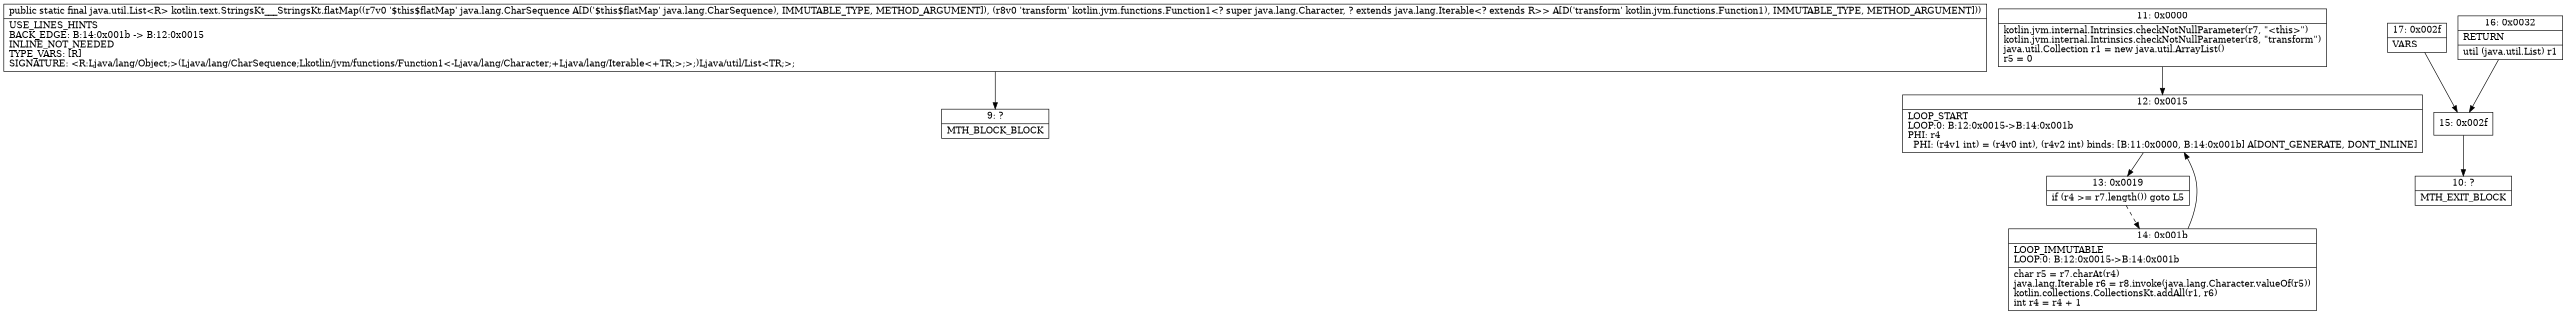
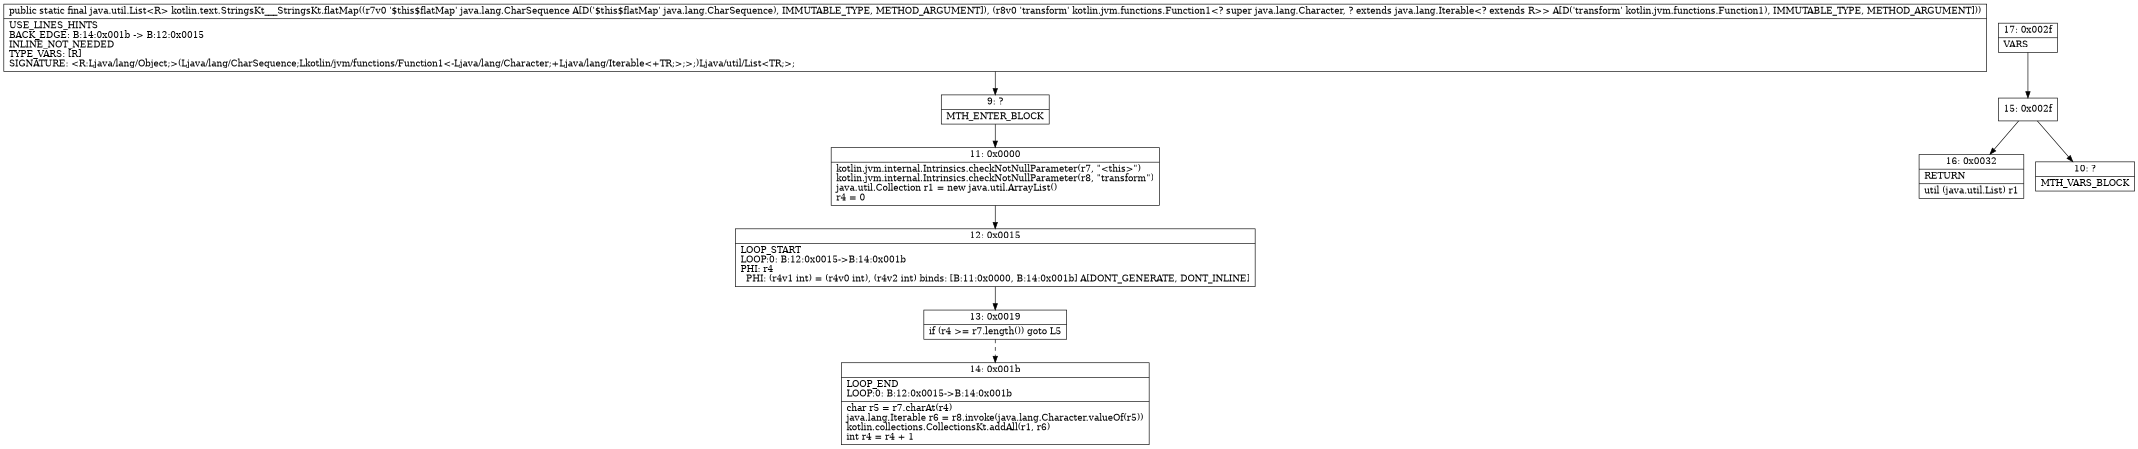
node "11: 0x0000": text "r5 = 0" -> "r4 = 0"
edge "16: 0x0032" -> "15: 0x002f": reversed
node "9: ?": text "MTH_BLOCK_BLOCK" -> "MTH_ENTER_BLOCK"
edge "9: ?" -> "11: 0x0000": added
edge "14: 0x001b" -> "12: 0x0015": removed
node "10: ?": text "MTH_EXIT_BLOCK" -> "MTH_VARS_BLOCK"
node "14: 0x001b": text "LOOP_IMMUTABLE" -> "LOOP_END"
